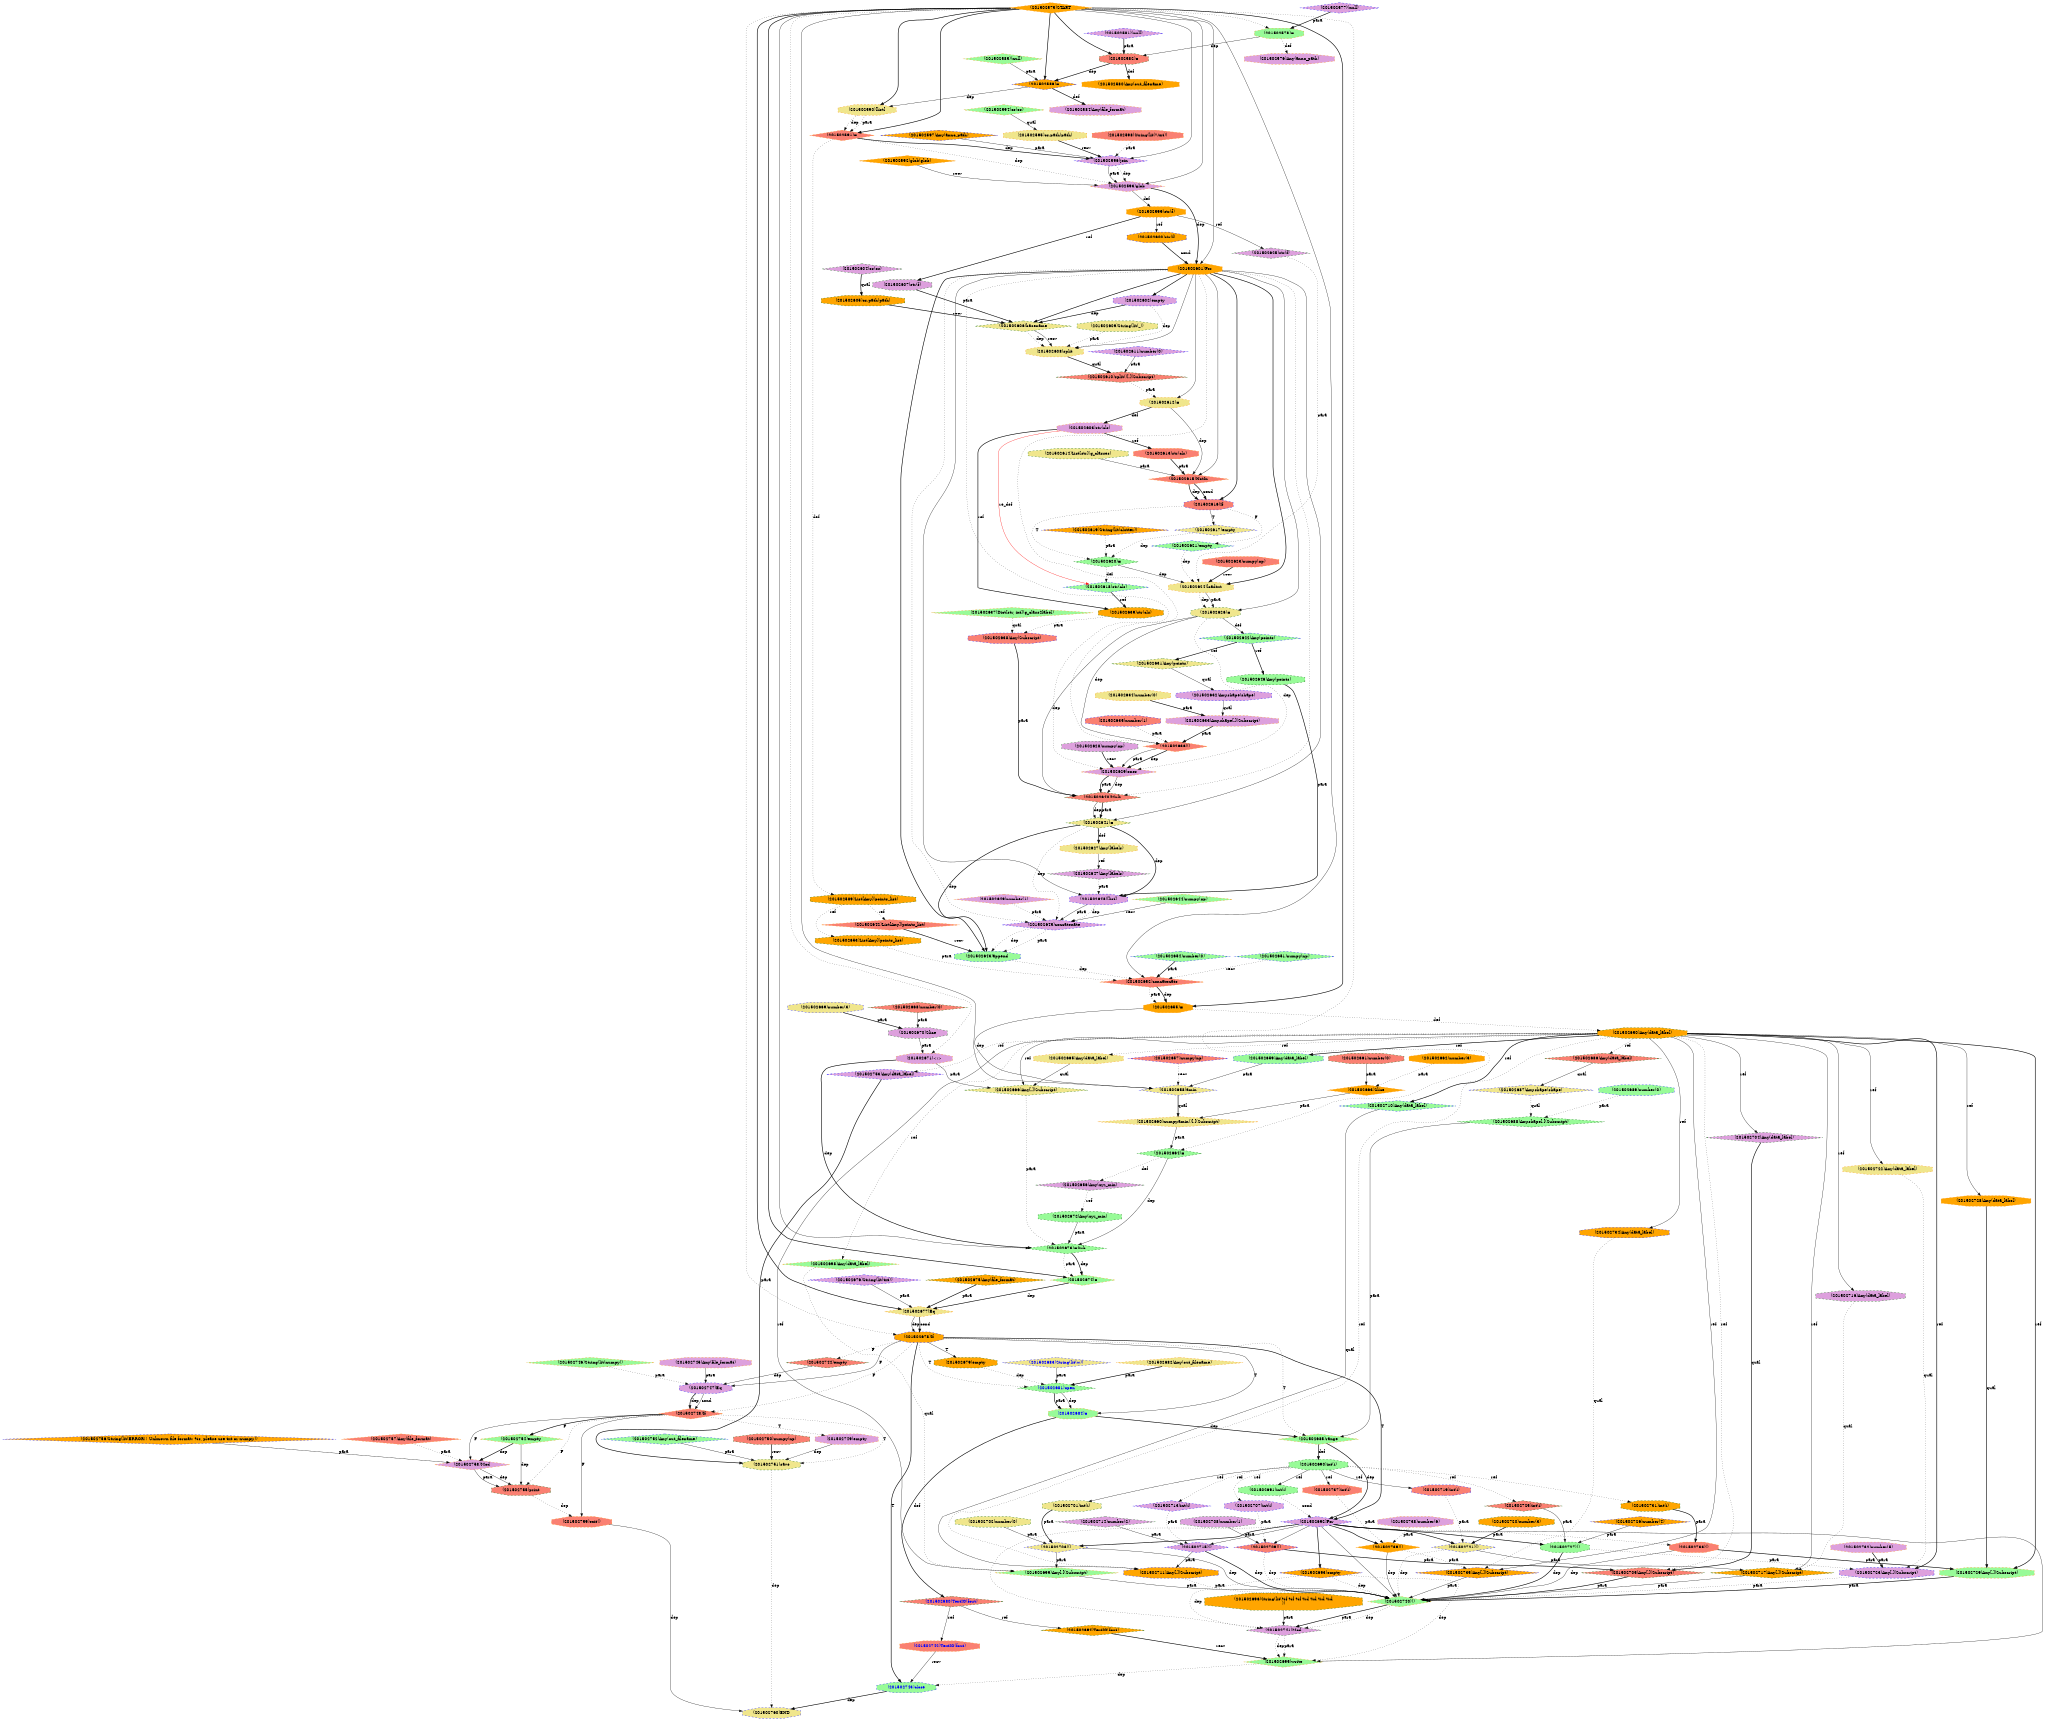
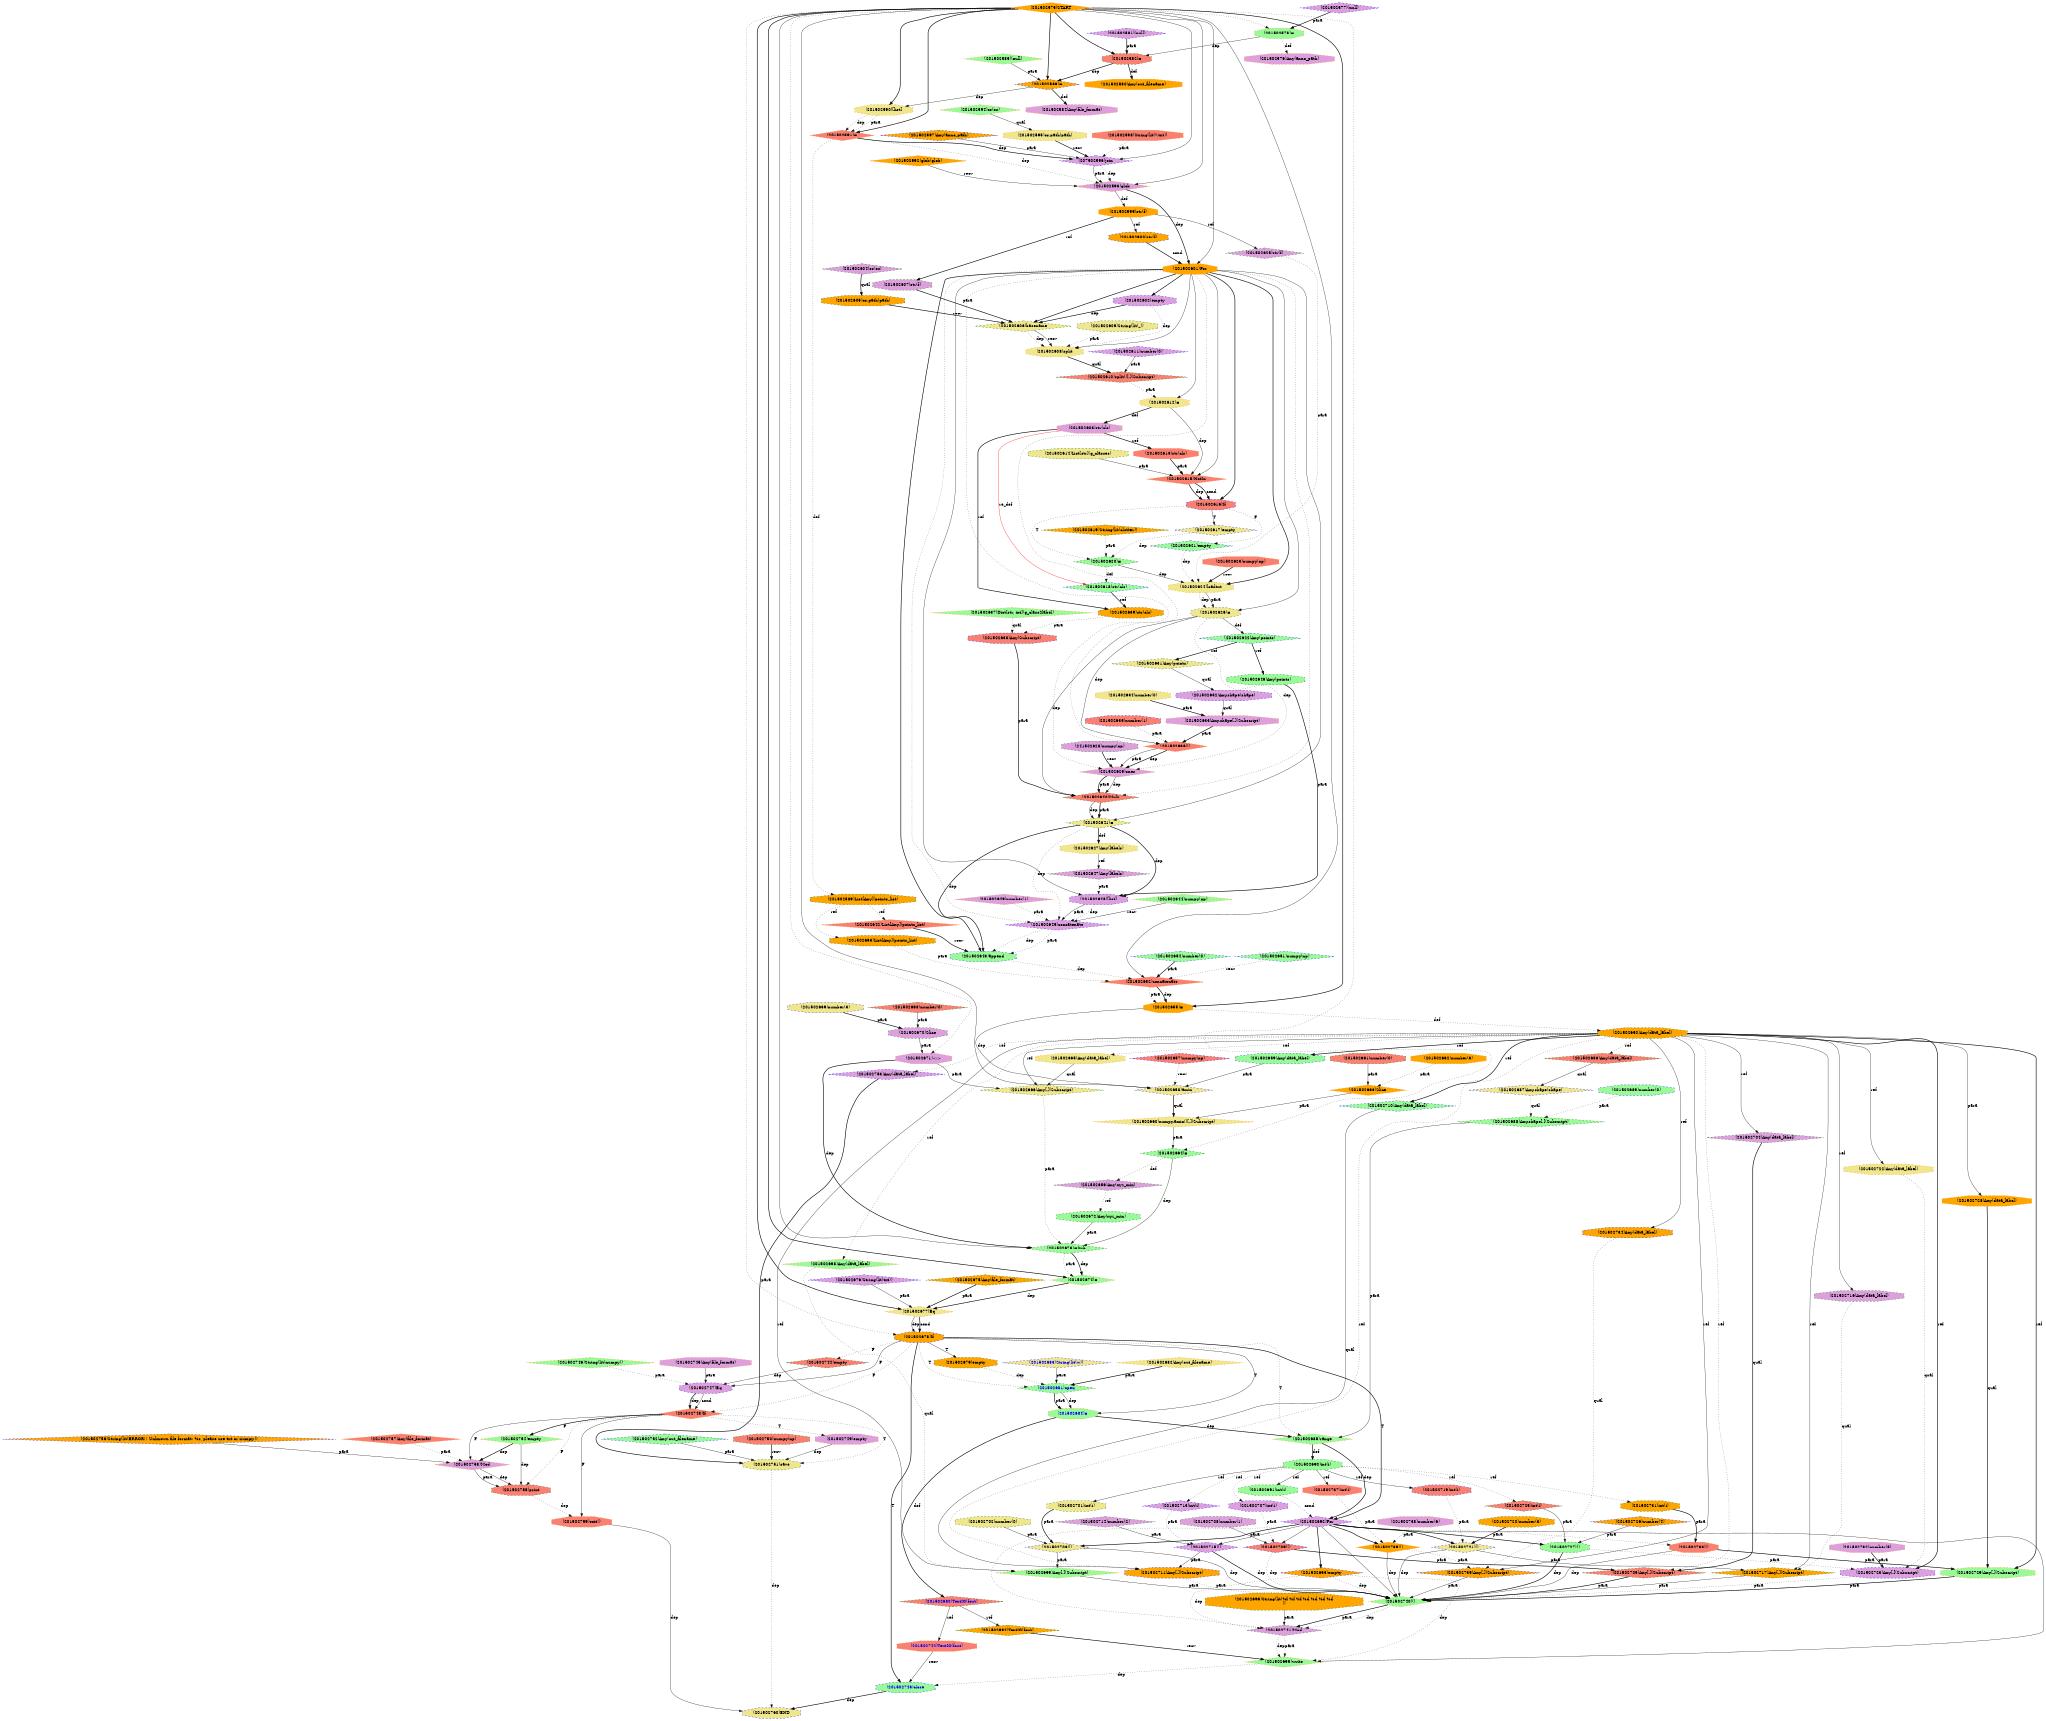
node "(201502596)join": label "(201502596)join" -> "(207502596)join"
node "(201502619)String(lit(clutter))": color blue -> darkgreen
node "(201502628)numpy(np)": label "(201502628)numpy(np)" -> "(241502628)numpy(np)"
edge "(201502650)Any(data_label)" -> "(201502728)Any(data_label)": label "ref" -> "para"
edge "(201502721)()" -> "(201502740)()": style dotted -> solid
